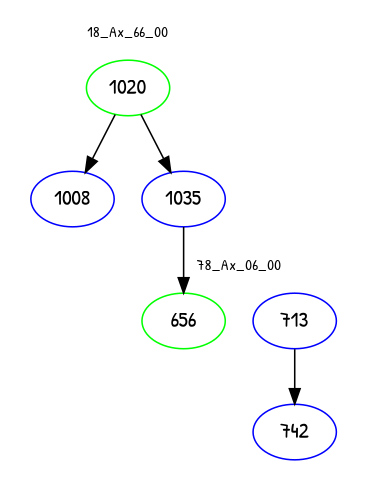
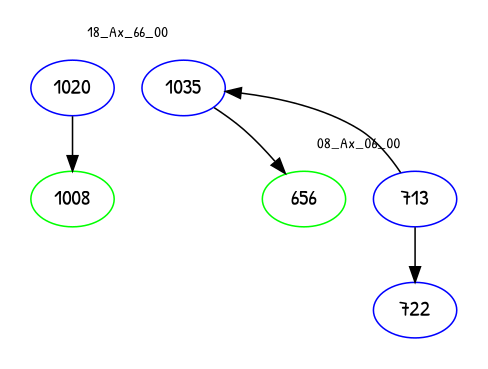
node "1020": color green -> blue
edge "1020" -> "1035": now "713" -> "1035"
node "1008": color blue -> green
cluster "78_Ax_06_00": label "78_Ax_06_00" -> "08_Ax_06_00"
node "742": label "742" -> "722"
